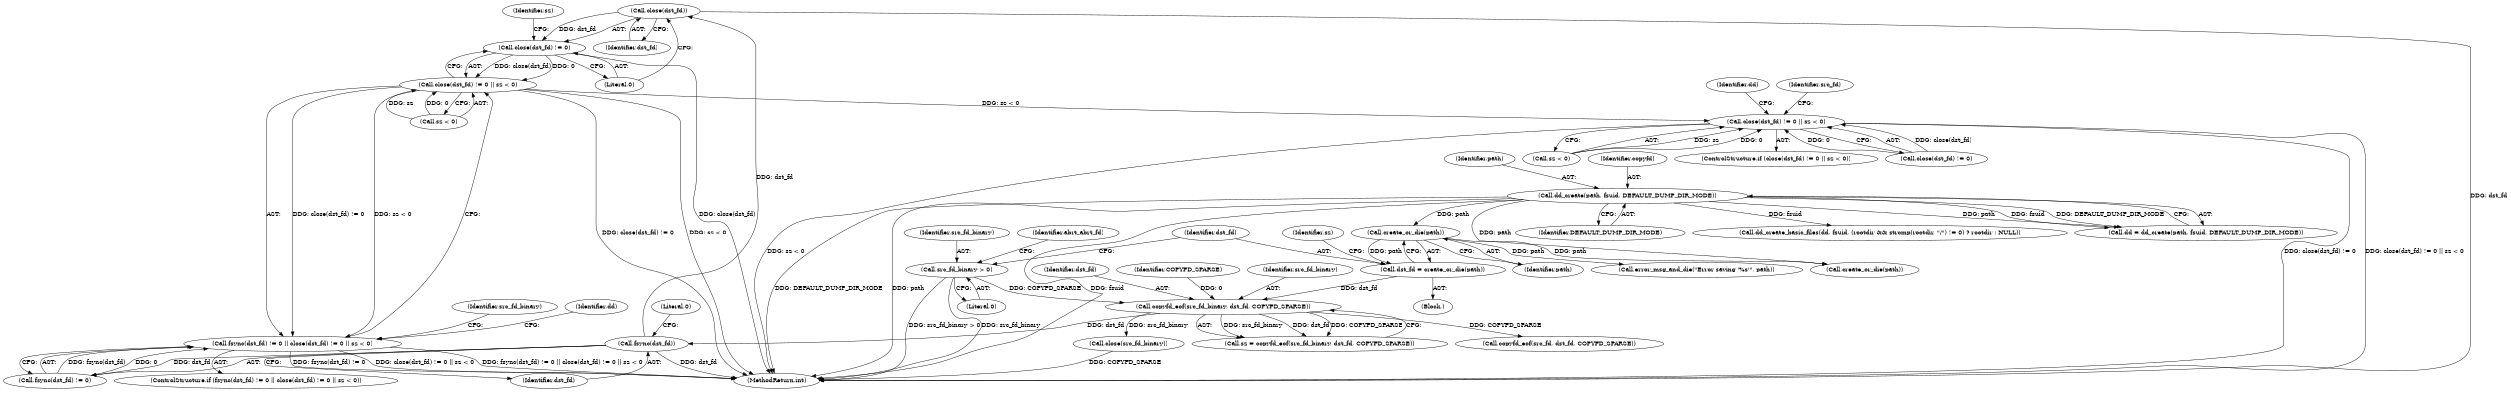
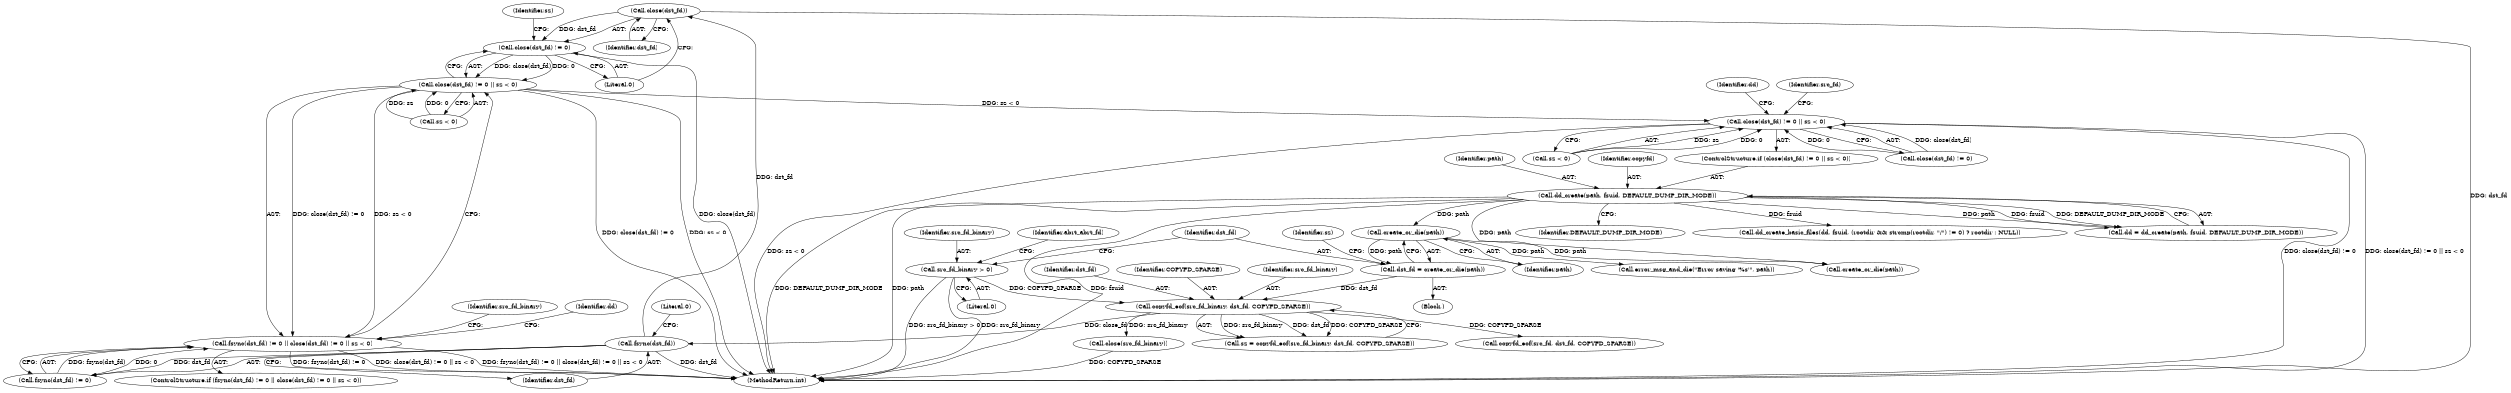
edge "(Identifier,DEFAULT_DUMP_DIR_MODE)" -> "(Call,dd_create(path, fsuid, DEFAULT_DUMP_DIR_MODE))": now "(ControlStructure,if (close(dst_fd) != 0 || sz < 0))" -> "(Call,dd_create(path, fsuid, DEFAULT_DUMP_DIR_MODE))"
edge "(Identifier,COPYFD_SPARSE)" -> "(Call,copyfd_eof(src_fd_binary, dst_fd, COPYFD_SPARSE))": label "DDG: 0" -> "AST: "
edge "(Call,copyfd_eof(src_fd_binary, dst_fd, COPYFD_SPARSE))" -> "(Call,fsync(dst_fd))": label "DDG: dst_fd" -> "DDG: close_fd"
